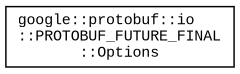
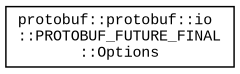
node "google::protobuf::io ::PROTOBUF_FUTURE_FINAL ::Options": label "google::protobuf::io ::PROTOBUF_FUTURE_FINAL ::Options" -> "protobuf::protobuf::io ::PROTOBUF_FUTURE_FINAL ::Options"
